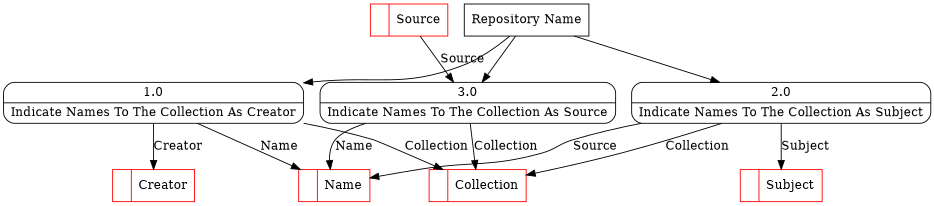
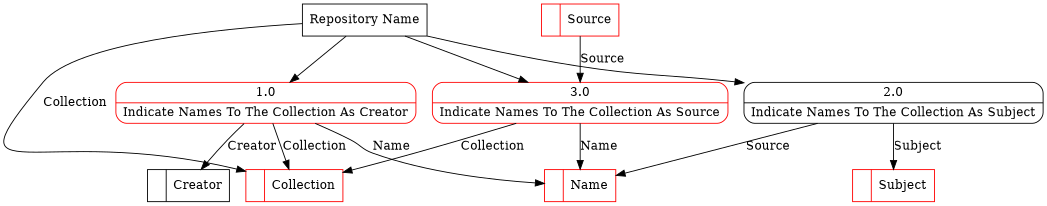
node "1.0": color black -> red
node "3.0": color black -> red
edge "2.0" -> "Collection": now "Repository Name" -> "Collection"
node "Creator": color red -> black
